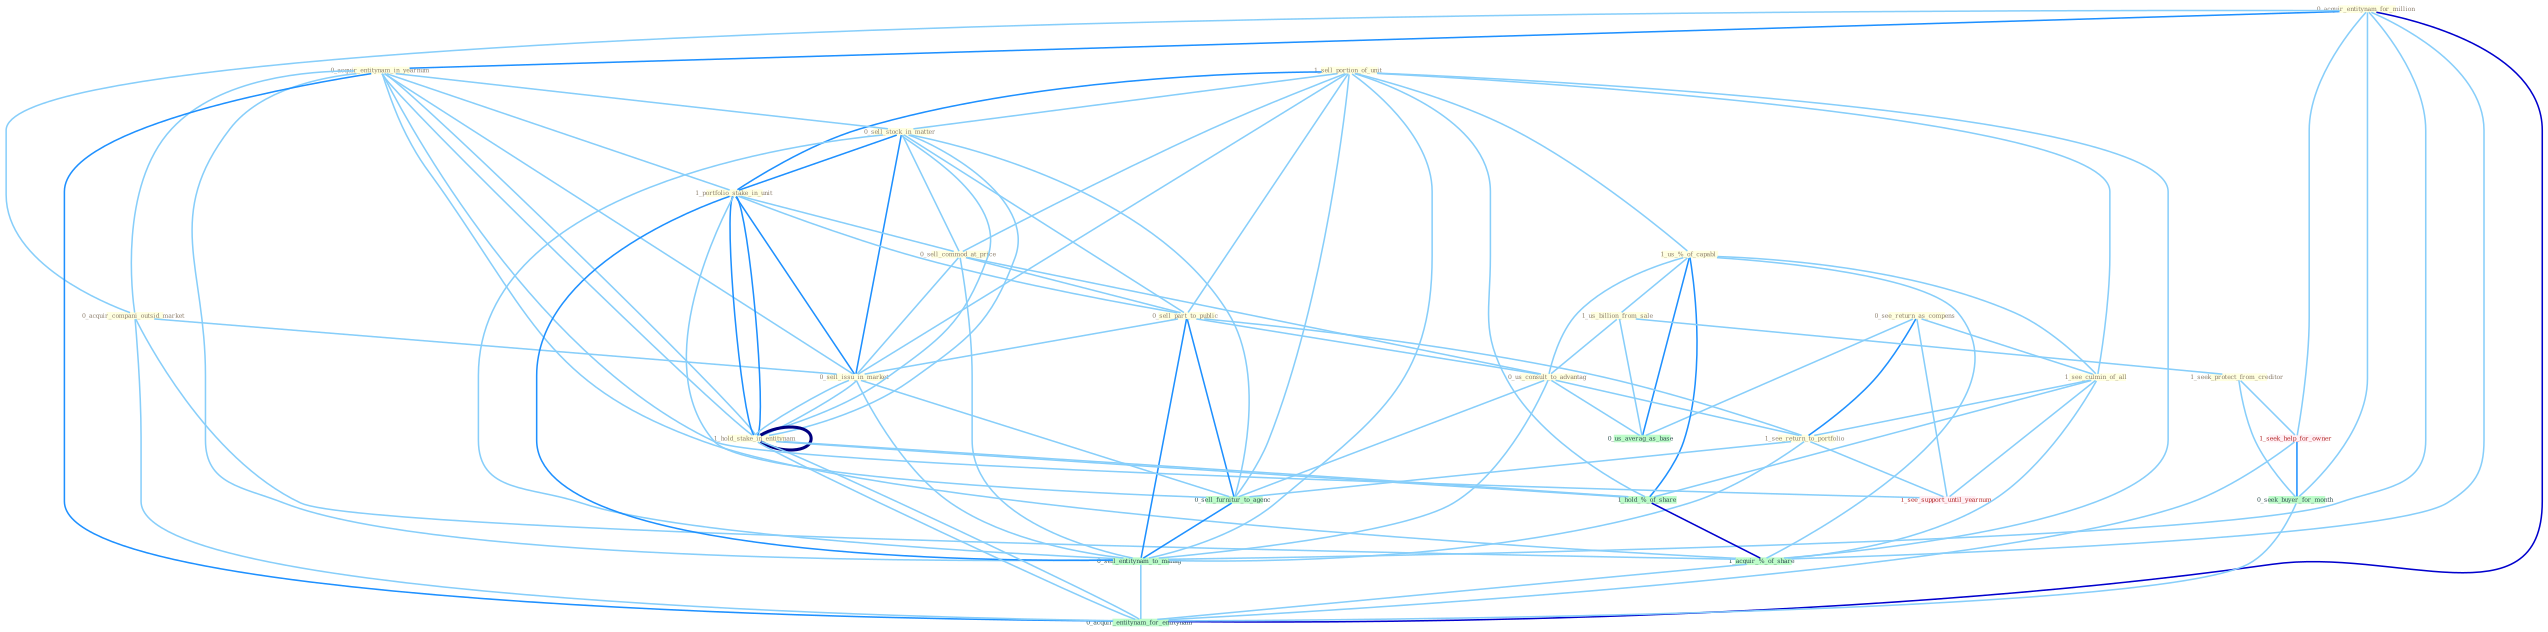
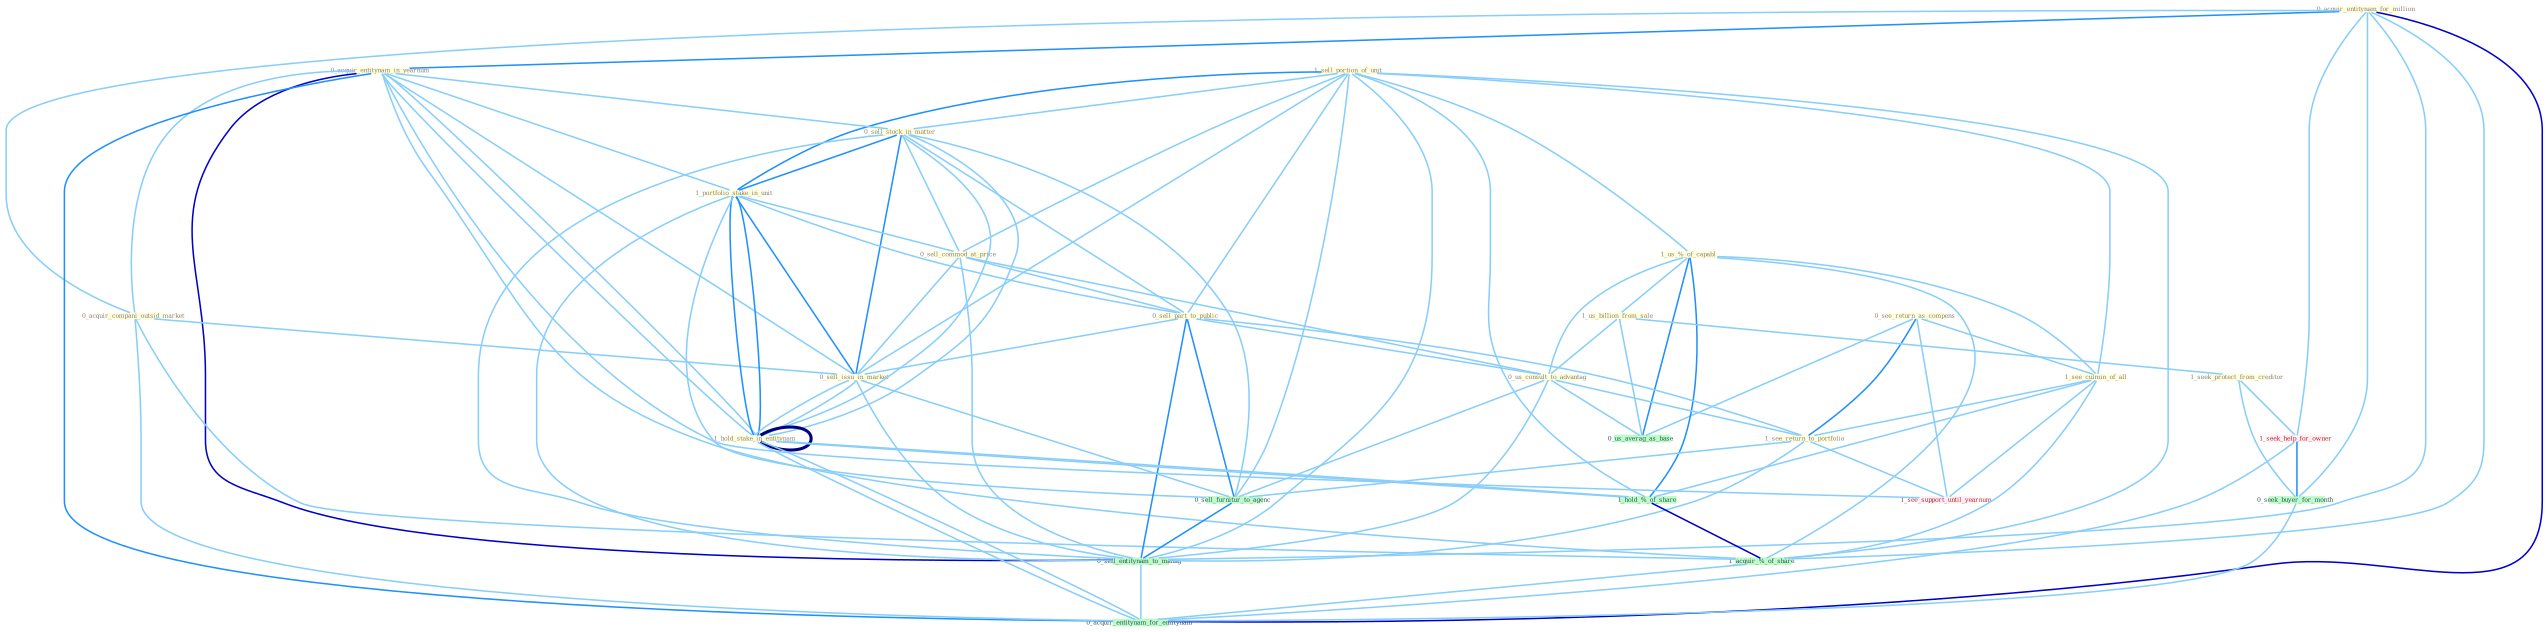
edge "1_portfolio_stake_in_unit" -- "0_sell_entitynam_to_manag": color #1e90ff -> #87cefa
edge "0_acquir_entitynam_in_yearnum" -- "0_sell_entitynam_to_manag": color #87cefa -> #0000cd
